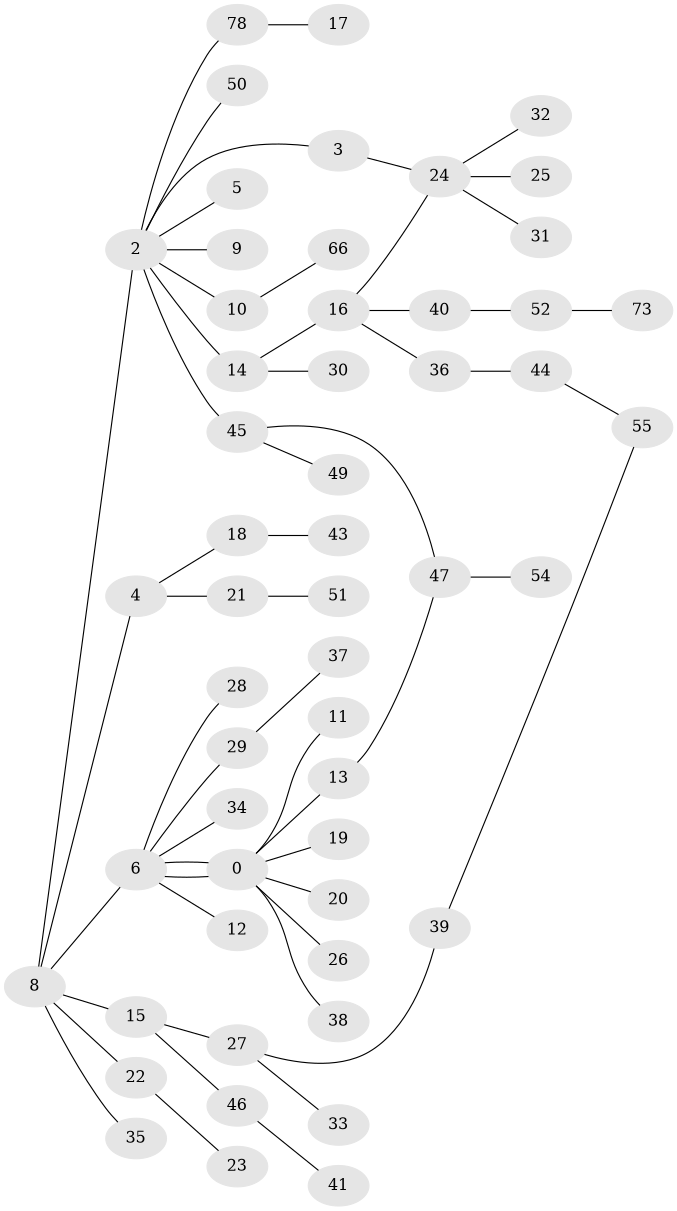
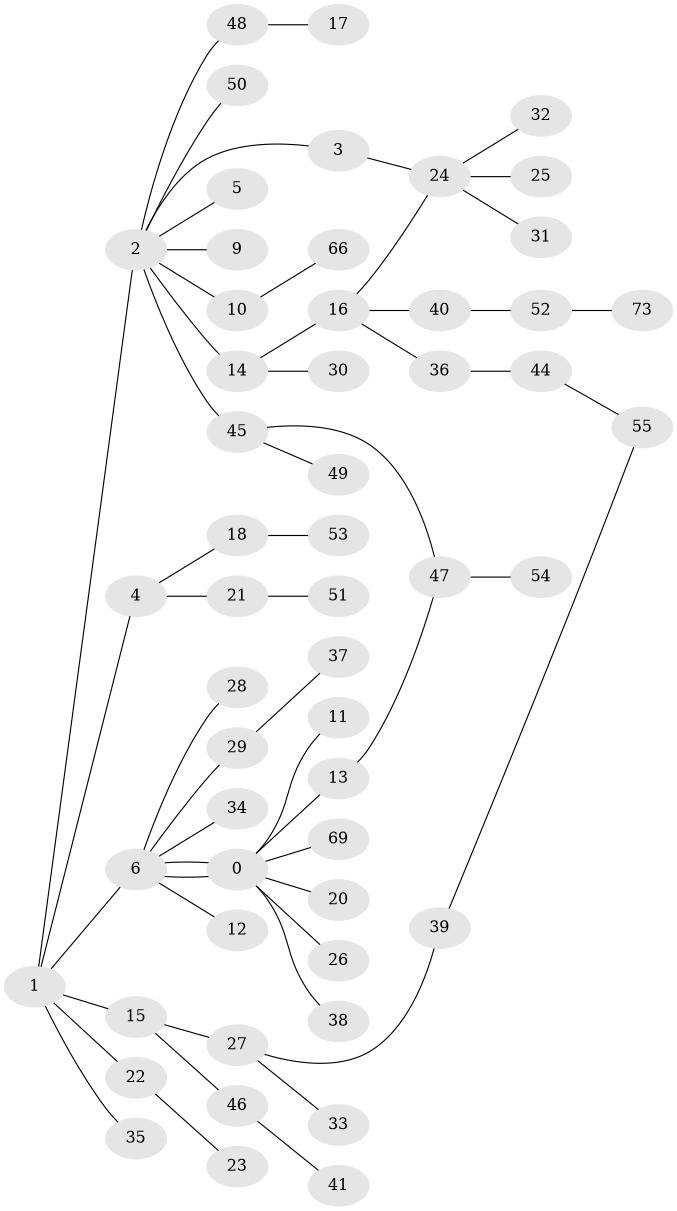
node "78": label "78" -> "48"
node "43": label "43" -> "53"
node "19": label "19" -> "69"
node "8": label "8" -> "1"
